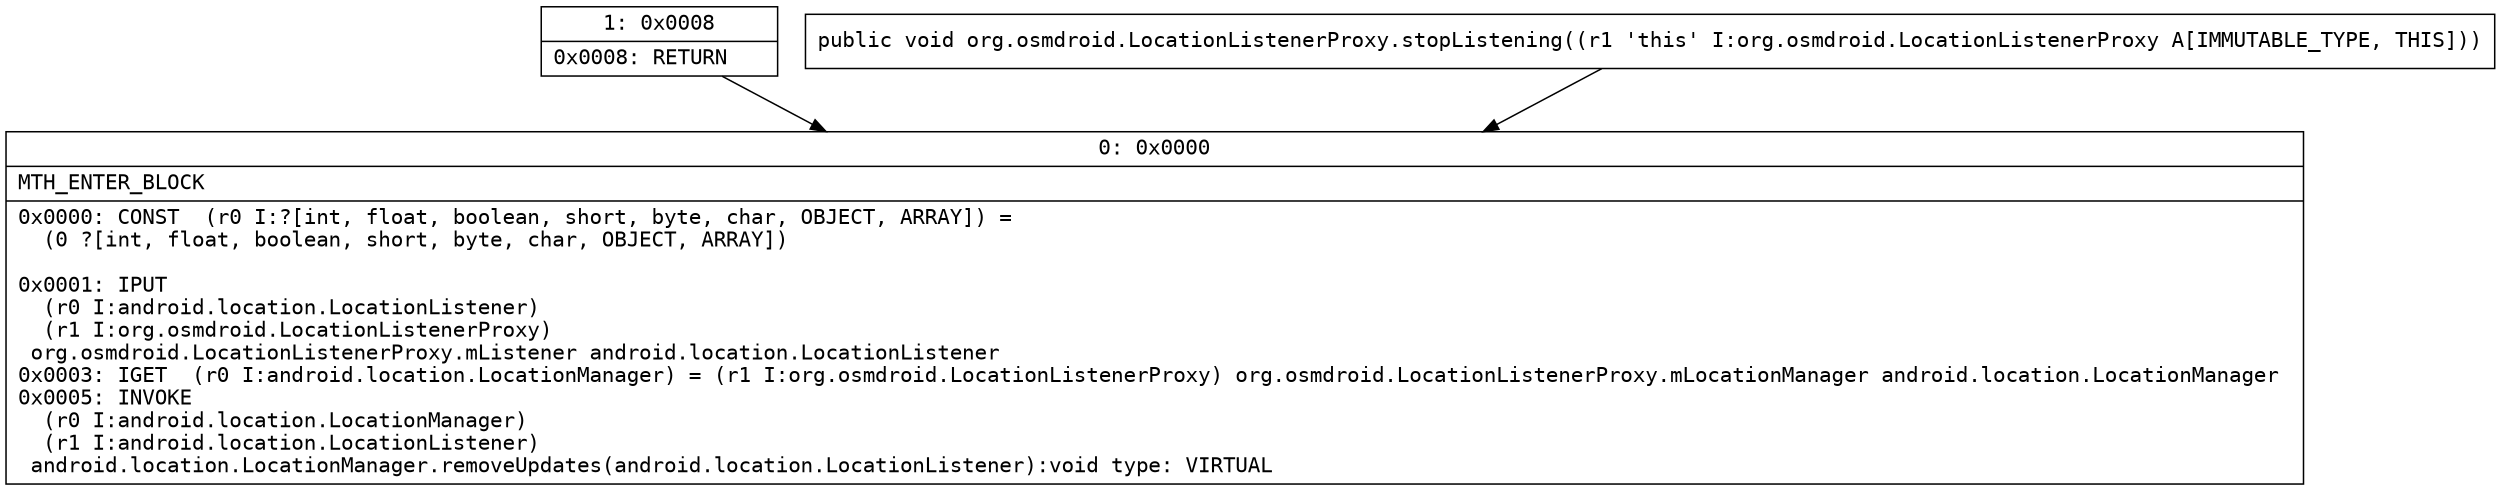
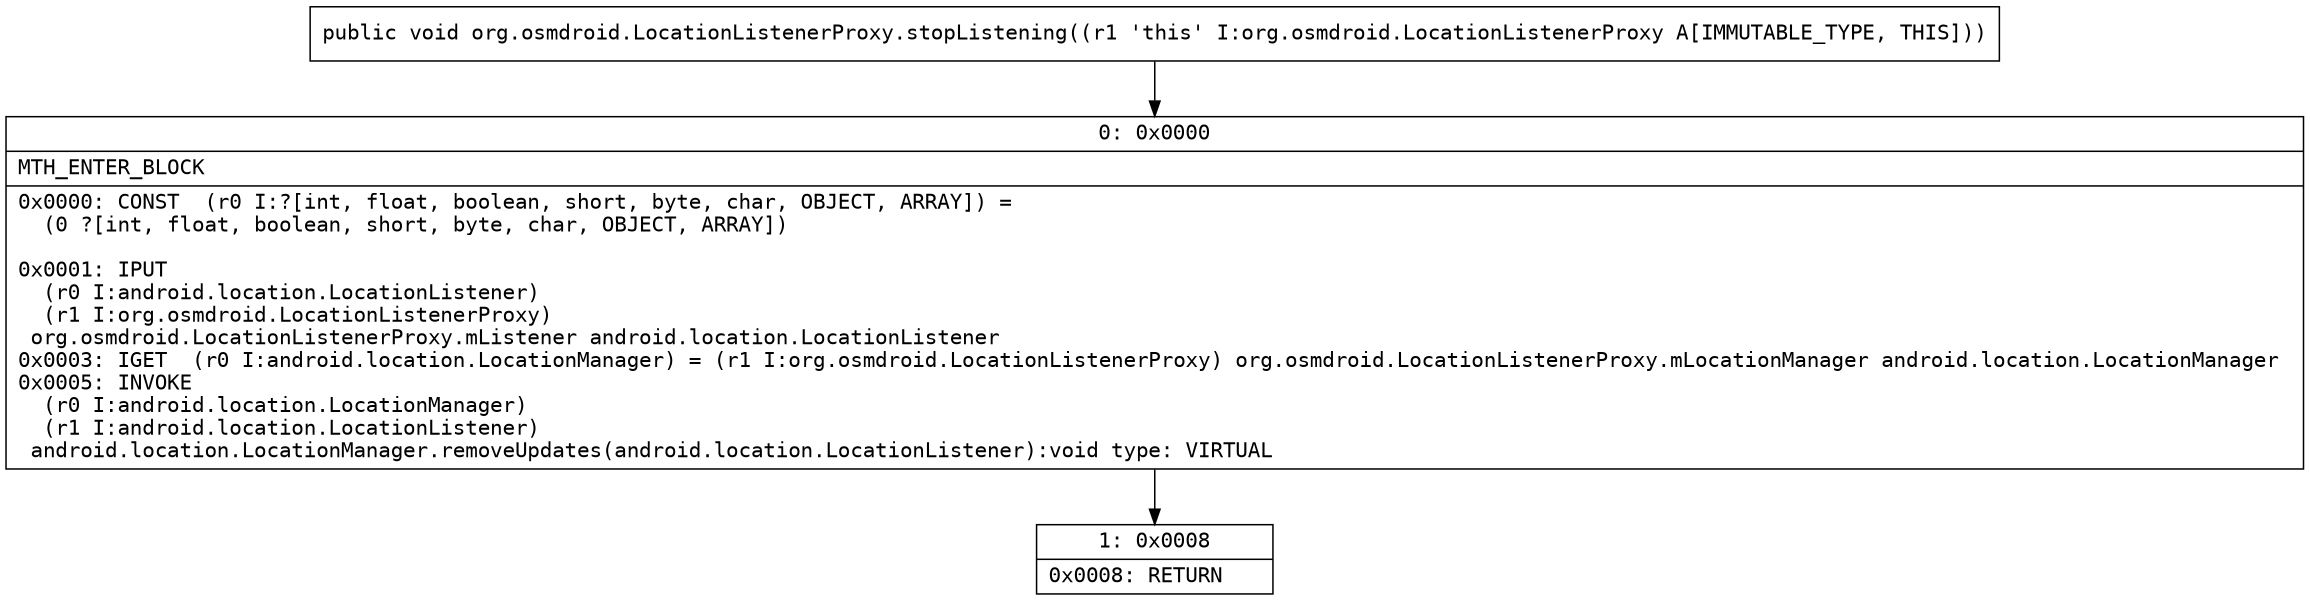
edge "1: 0x0008" -> "0: 0x0000": reversed
